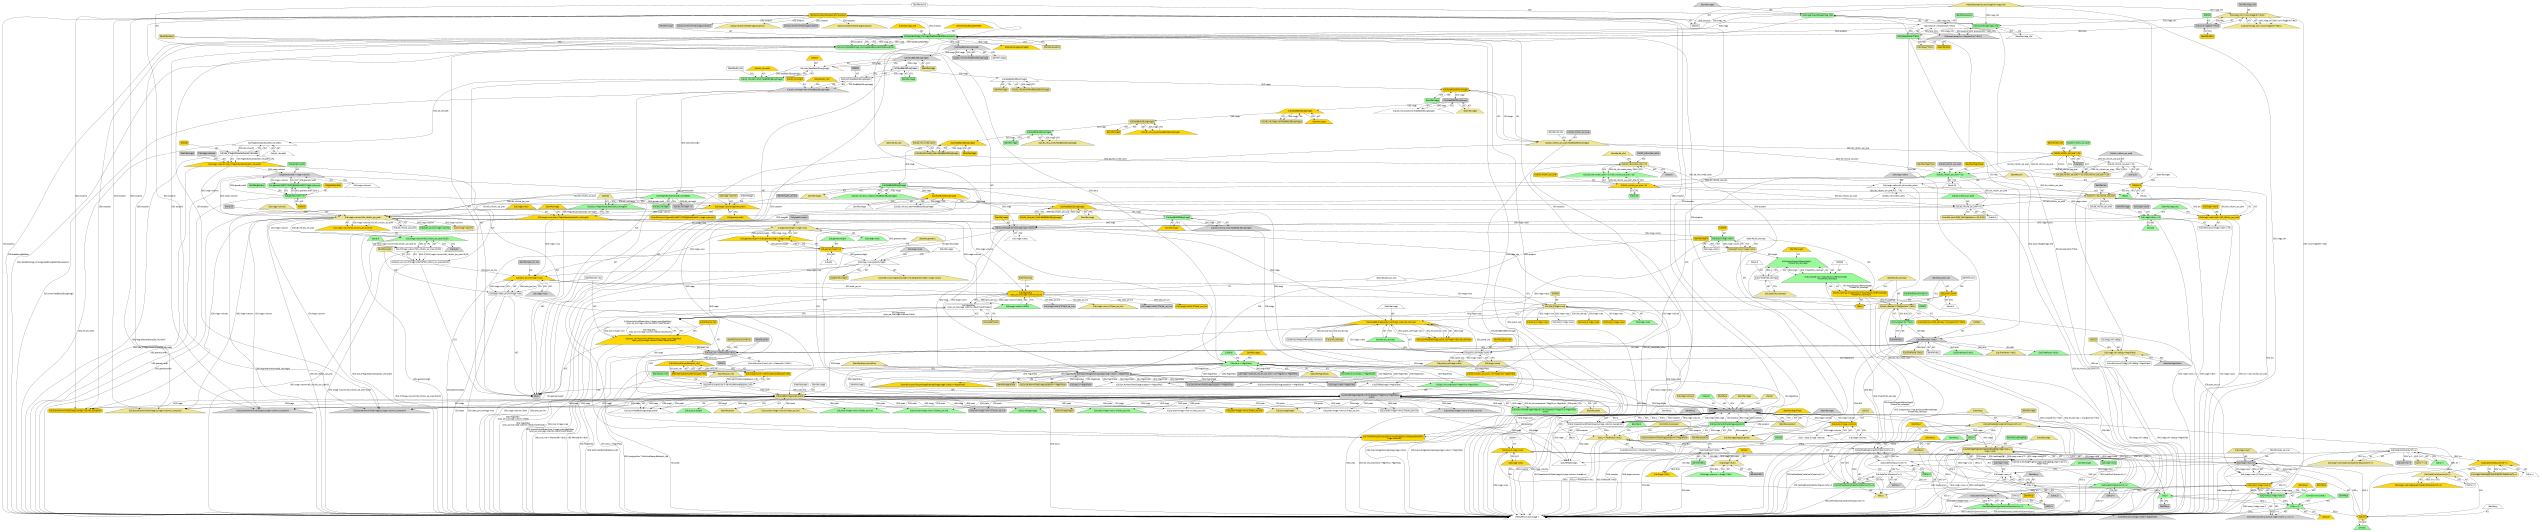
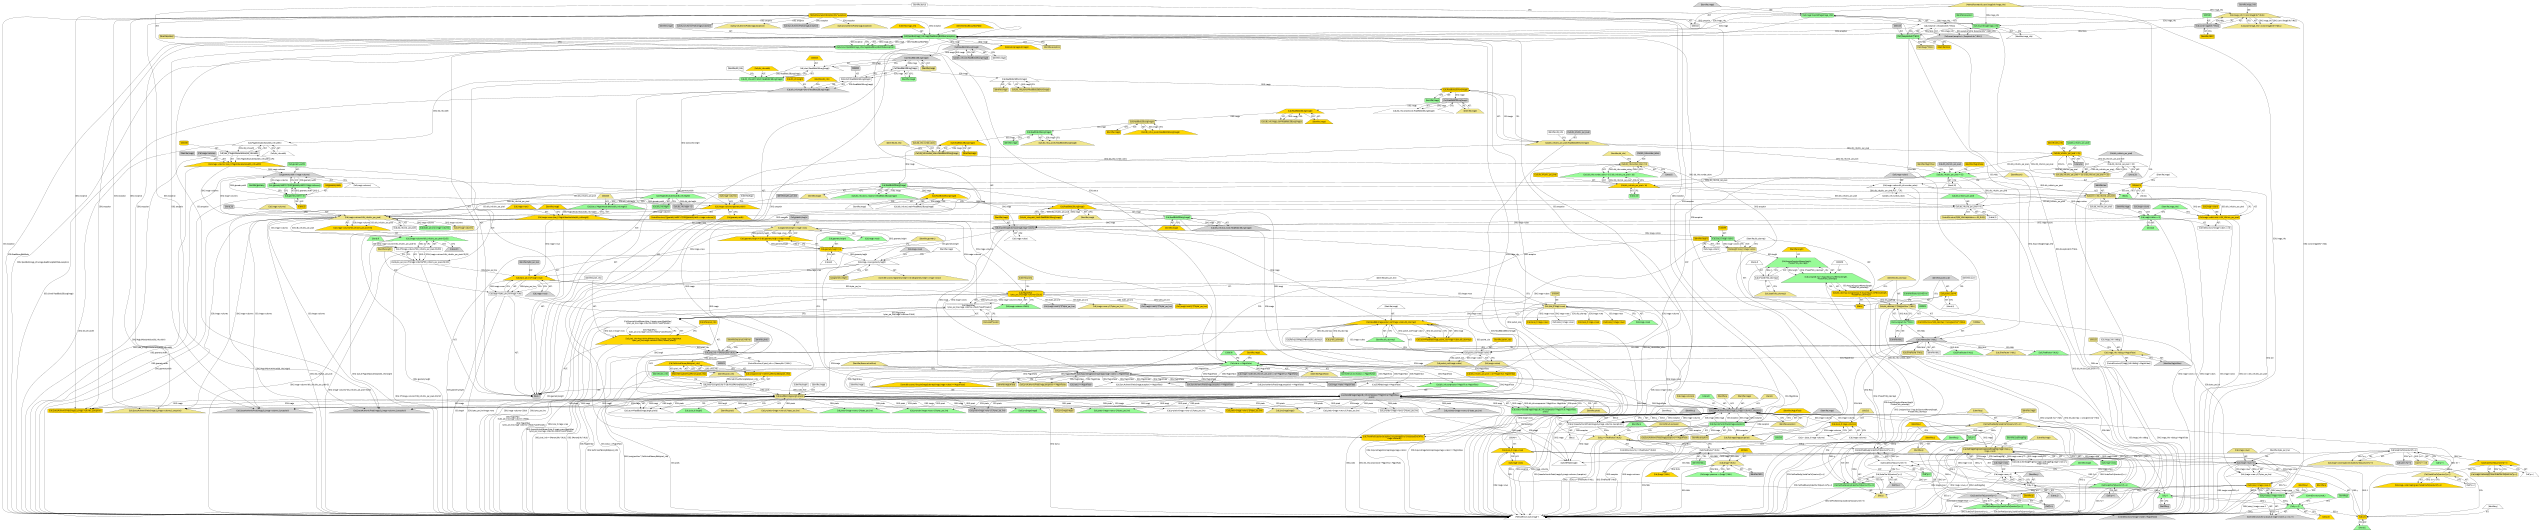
node "1000165": added
